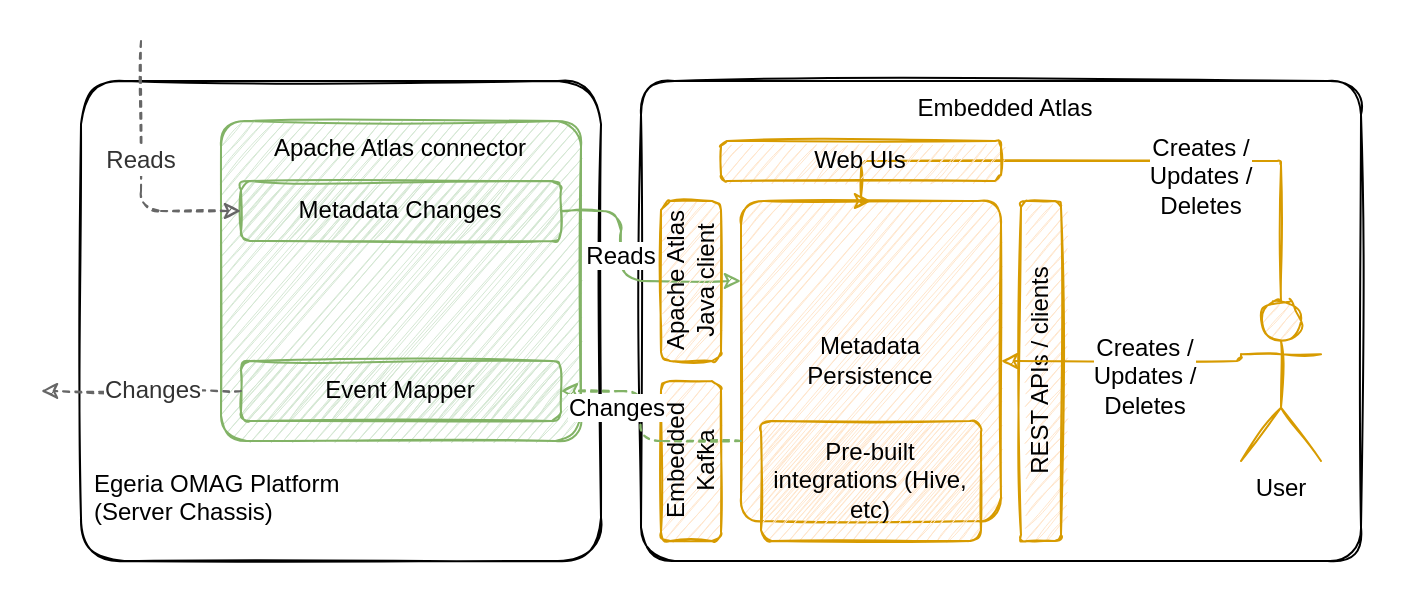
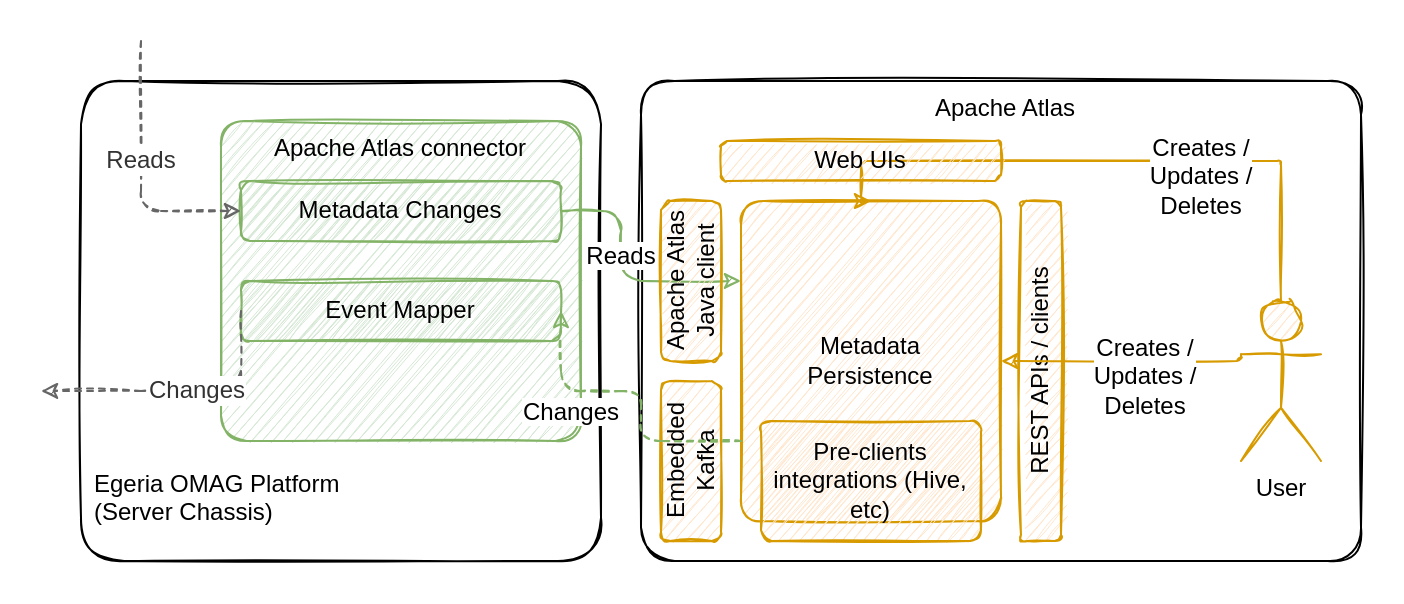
node "Embedded Atlas": label "Embedded Atlas" -> "Apache Atlas"
node "Event Mapper": moved (401, 391) -> (401, 311)
node "Pre-built integrations (Hive, etc)": label "Pre-built integrations (Hive, etc)" -> "Pre-clients integrations (Hive, etc)"
